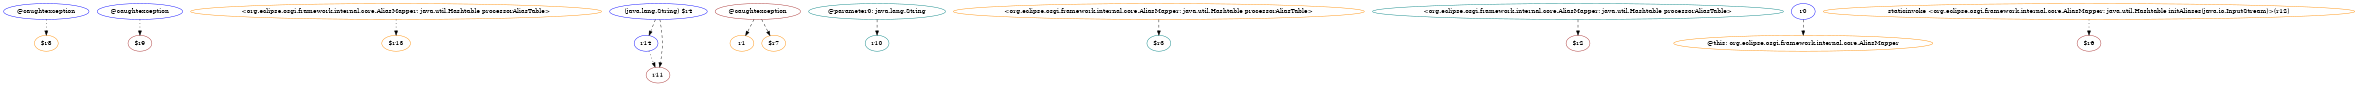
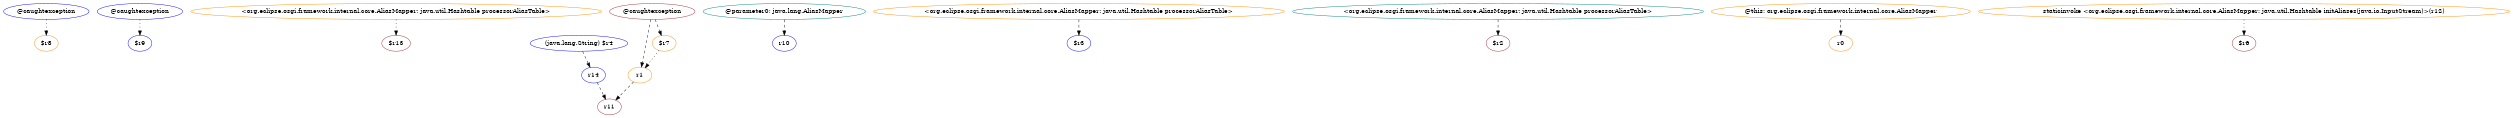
node "@parameter0: java.lang.String": label "@parameter0: java.lang.String" -> "@parameter0: java.lang.AliasMapper"
node "r0": color blue -> darkorange
edge "r0" -> "@this: org.eclipse.osgi.framework.internal.core.AliasMapper": reversed
edge "(java.lang.String) $r4" -> "r11": now "r1" -> "r11"
node "$r9": color brown -> blue
node "$r13": color darkorange -> brown
node "r10": color teal -> blue
node "$r3": color teal -> blue
edge "r14" -> "r11": style dotted -> dashed
edge "$r7" -> "r1": added
